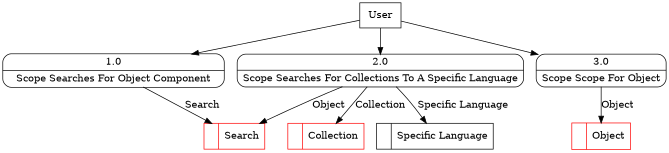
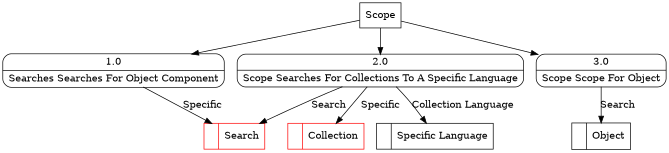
node "User": label "User" -> "Scope"
node "1.0": text "Scope Searches For Object Component" -> "Searches Searches For Object Component"
edge "1.0" -> "Search": label "Search" -> "Specific"
edge "2.0" -> "Search": label "Object" -> "Search"
edge "2.0" -> "Collection": label "Collection" -> "Specific"
edge "2.0" -> "Specific Language": label "Specific Language" -> "Collection Language"
edge "3.0" -> "Object": label "Object" -> "Search"
node "Object": color red -> black
